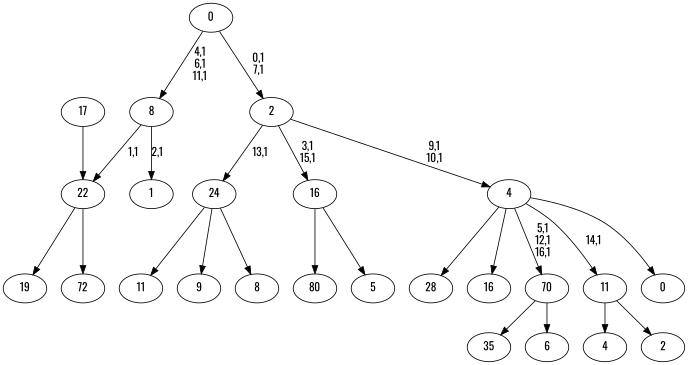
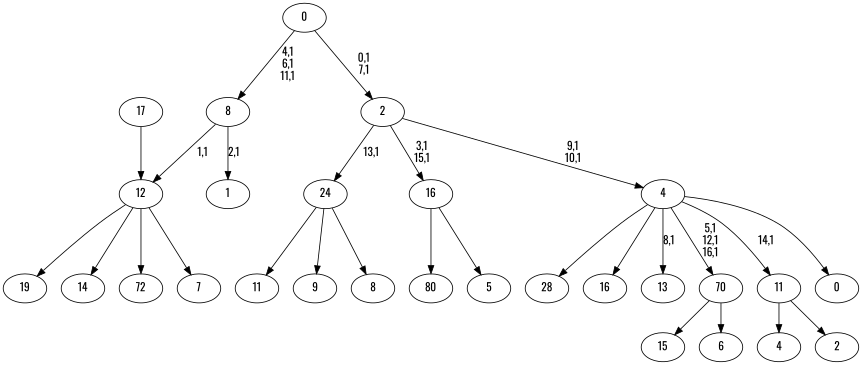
node "22": label "22" -> "12"
node "14": added
node "7": added
node "13": added
node "35": label "35" -> "15"
